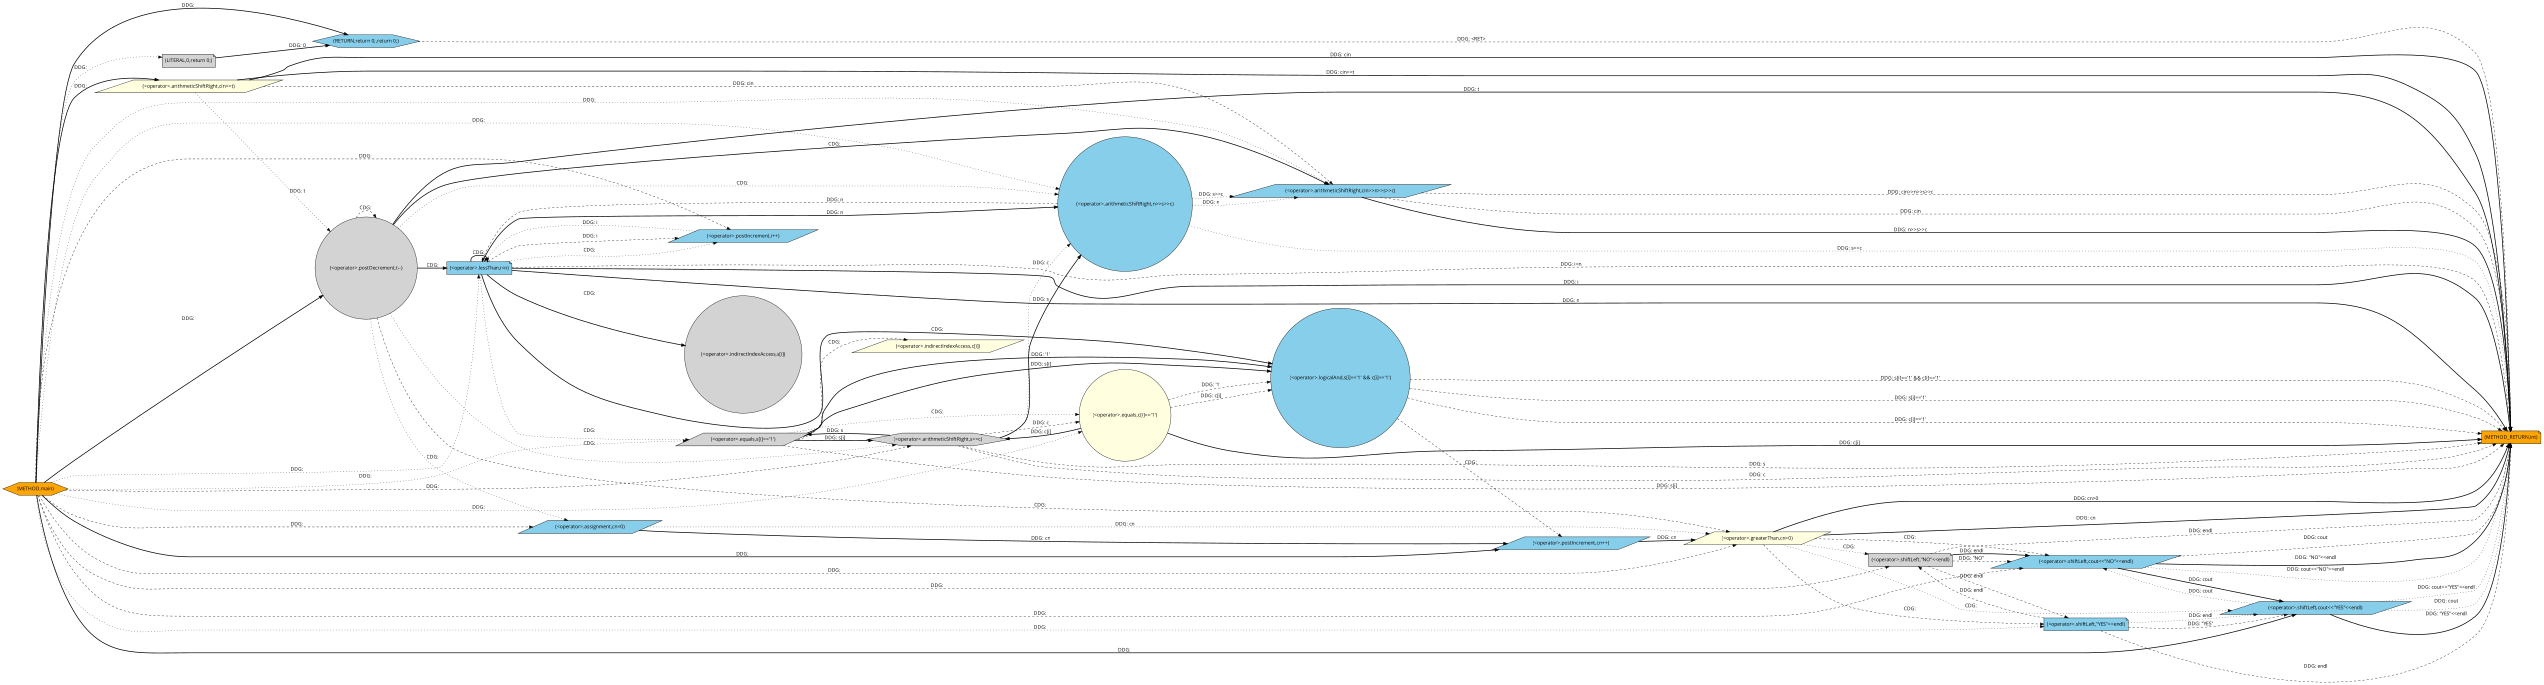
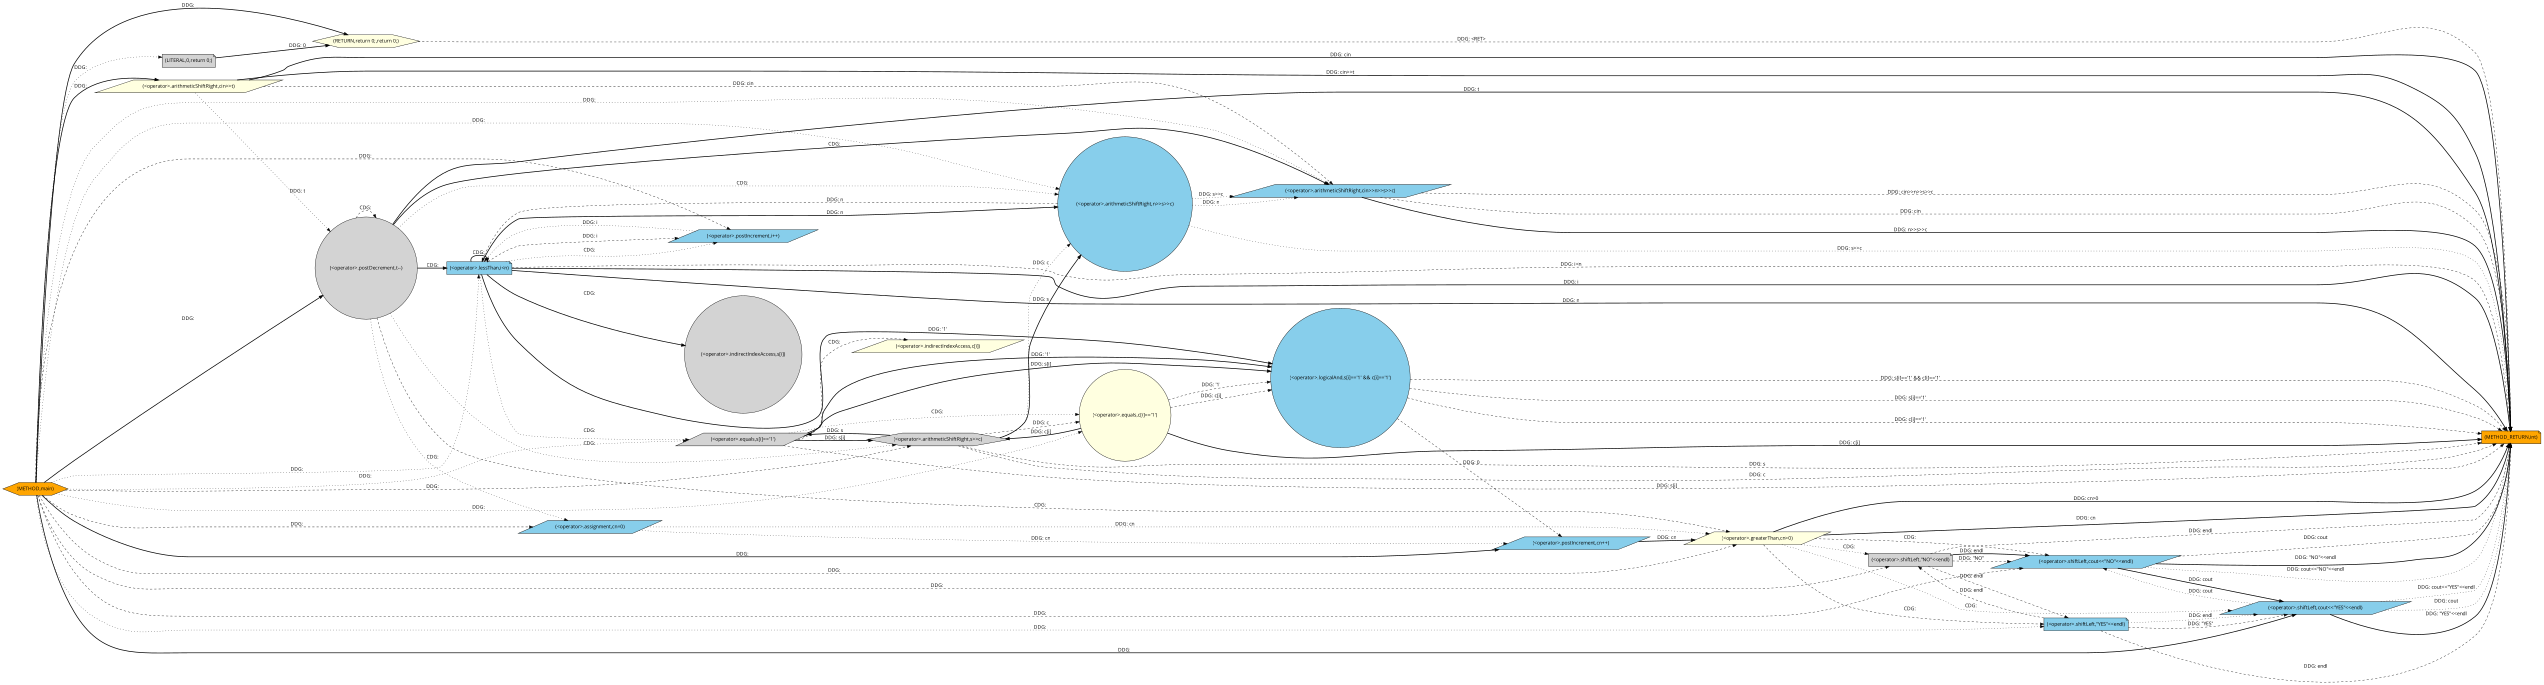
node "(RETURN,return 0;,return 0;)": fillcolor skyblue -> lightyellow
edge "(<operator>.lessThan,i<n)" -> "(<operator>.logicalAnd,s[i]=='1' && c[i]=='1')": label "CDG: " -> "DDG: '1'"
edge "(<operator>.logicalAnd,s[i]=='1' && c[i]=='1')" -> "(<operator>.postIncrement,cn++)": label "CDG: " -> "DDG: 0"
edge "(<operator>.assignment,cn=0)" -> "(<operator>.postIncrement,cn++)": style bold -> dotted
